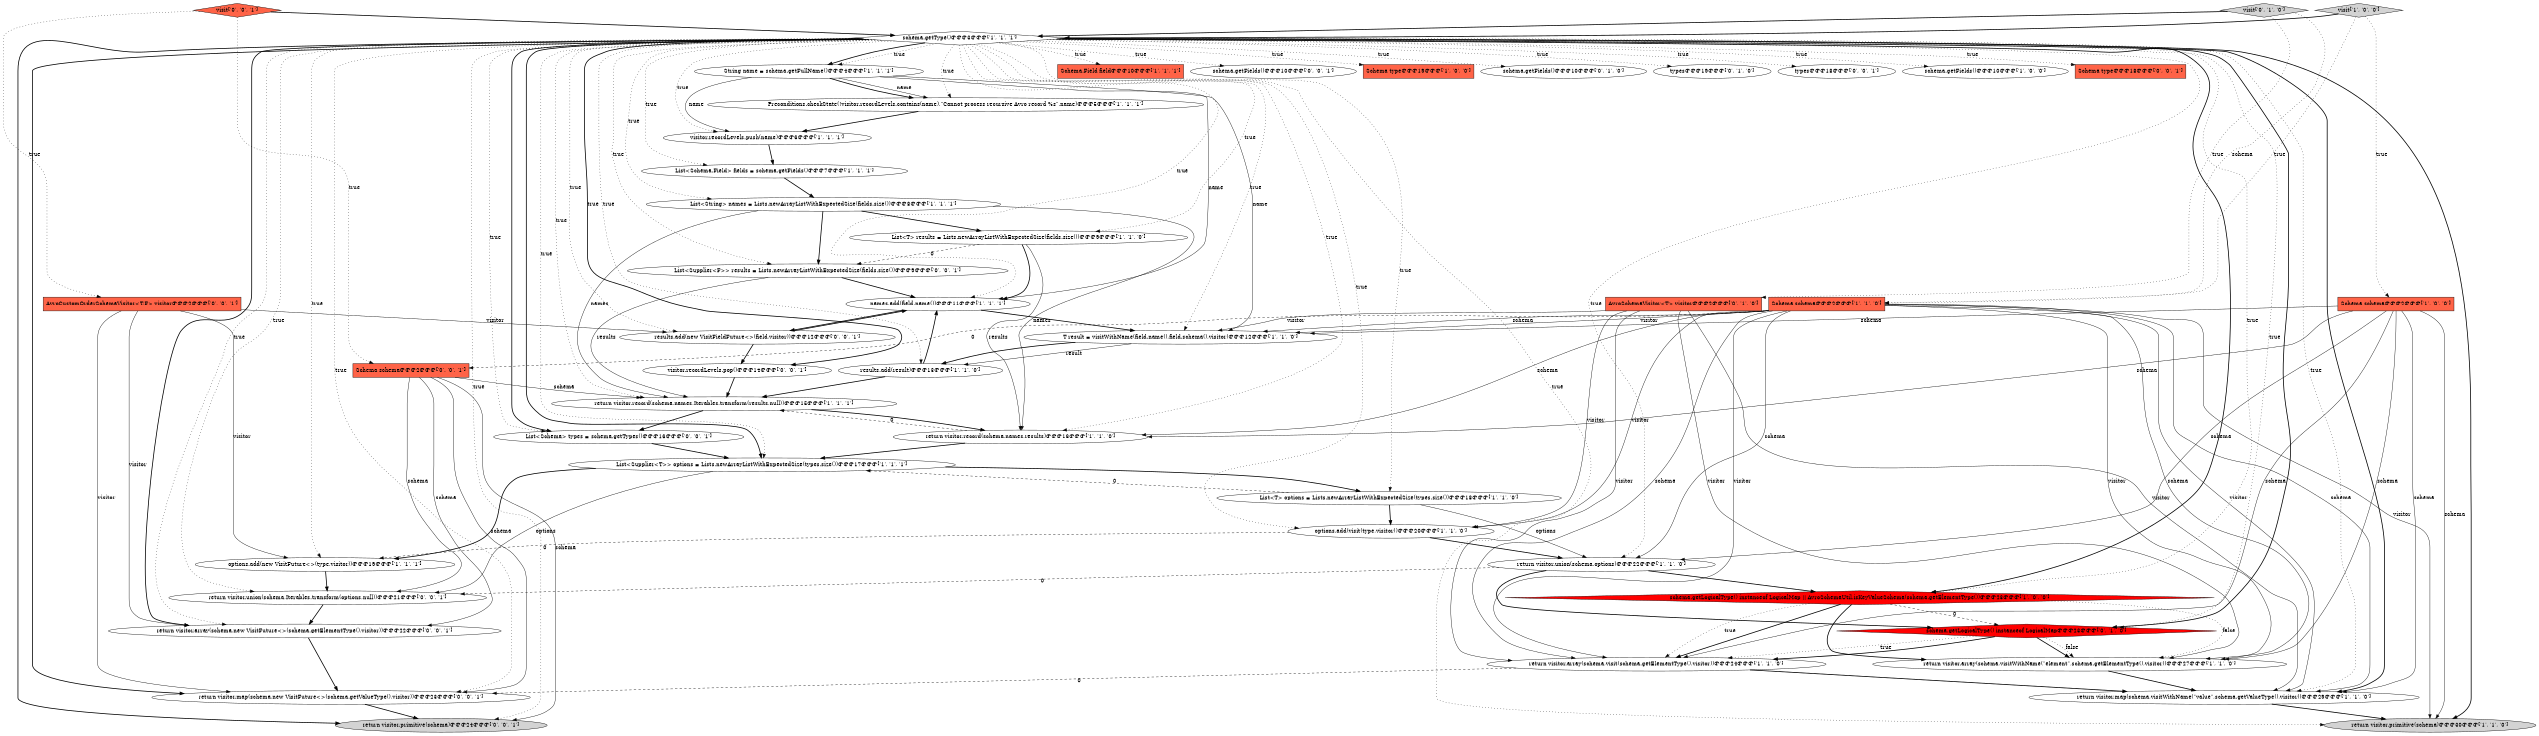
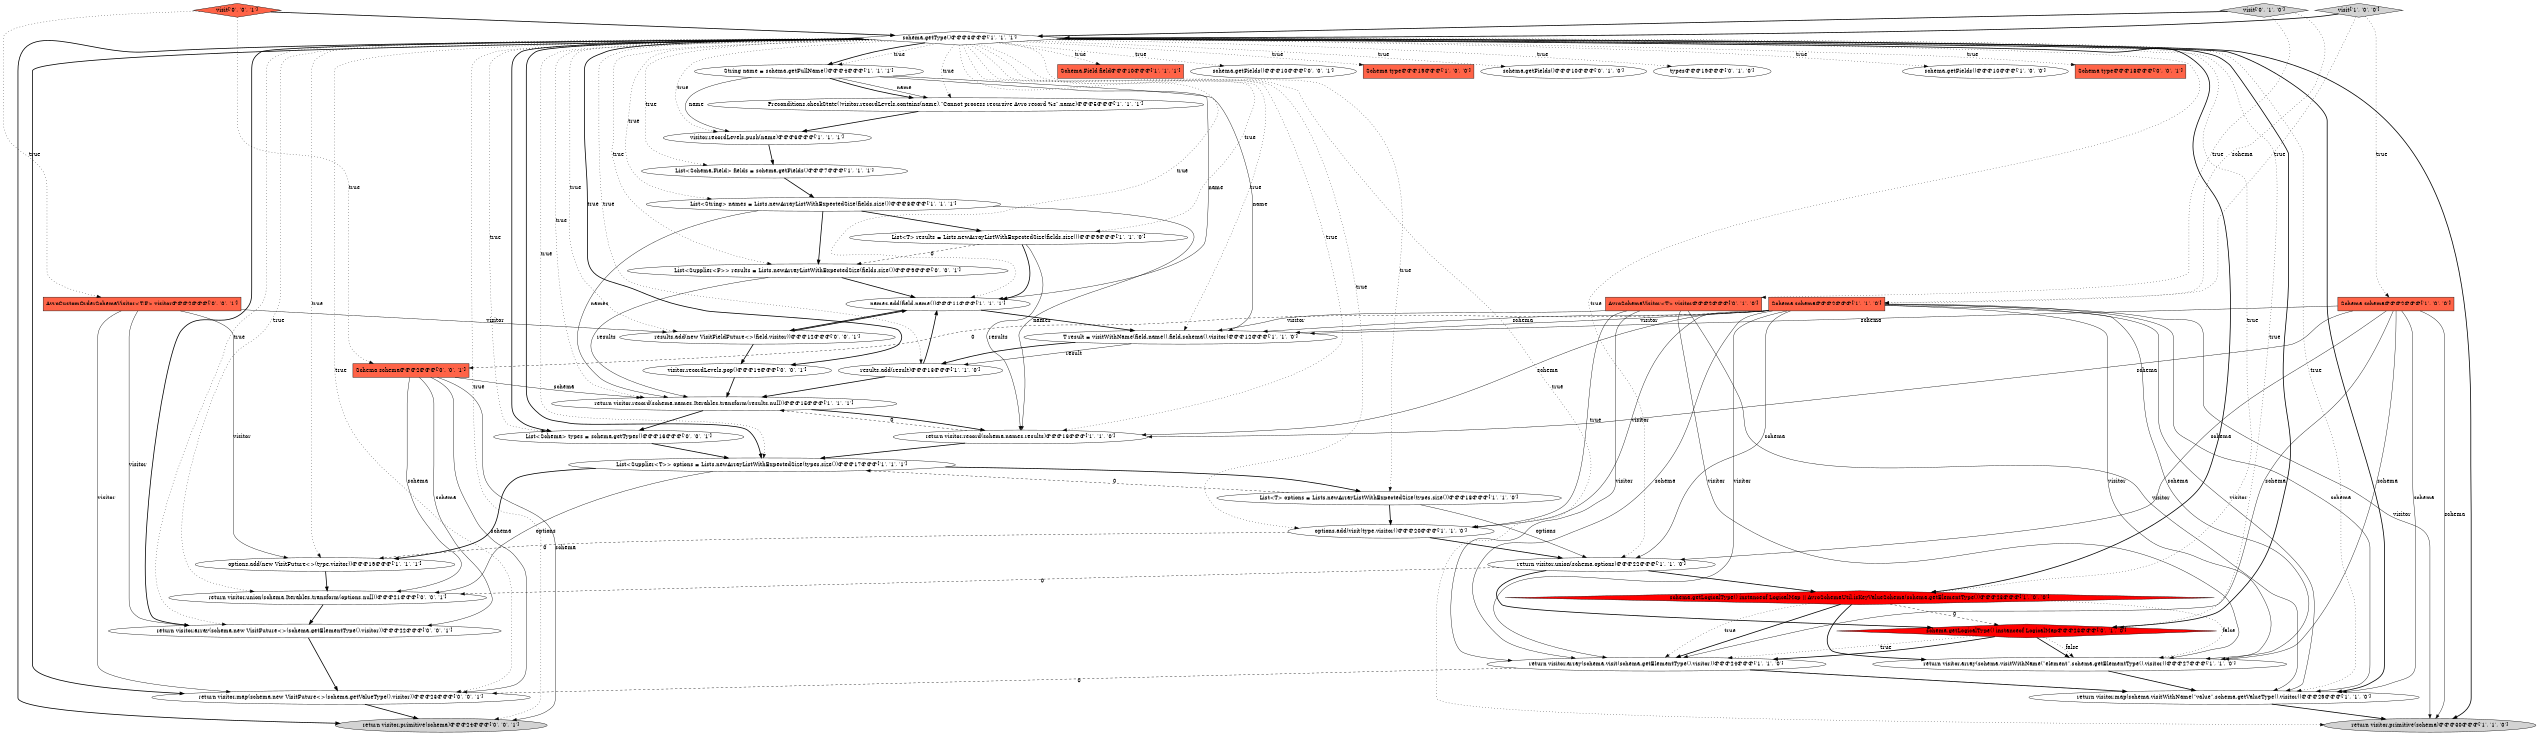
node "types@@@18@@@['0', '0', '1']": removed
edge "AvroSchemaVisitor<T> visitor@@@2@@@['0', '1', '0']" -> "options.add(visit(type,visitor))@@@20@@@['1', '1', '0']": label "visitor" -> "true"
